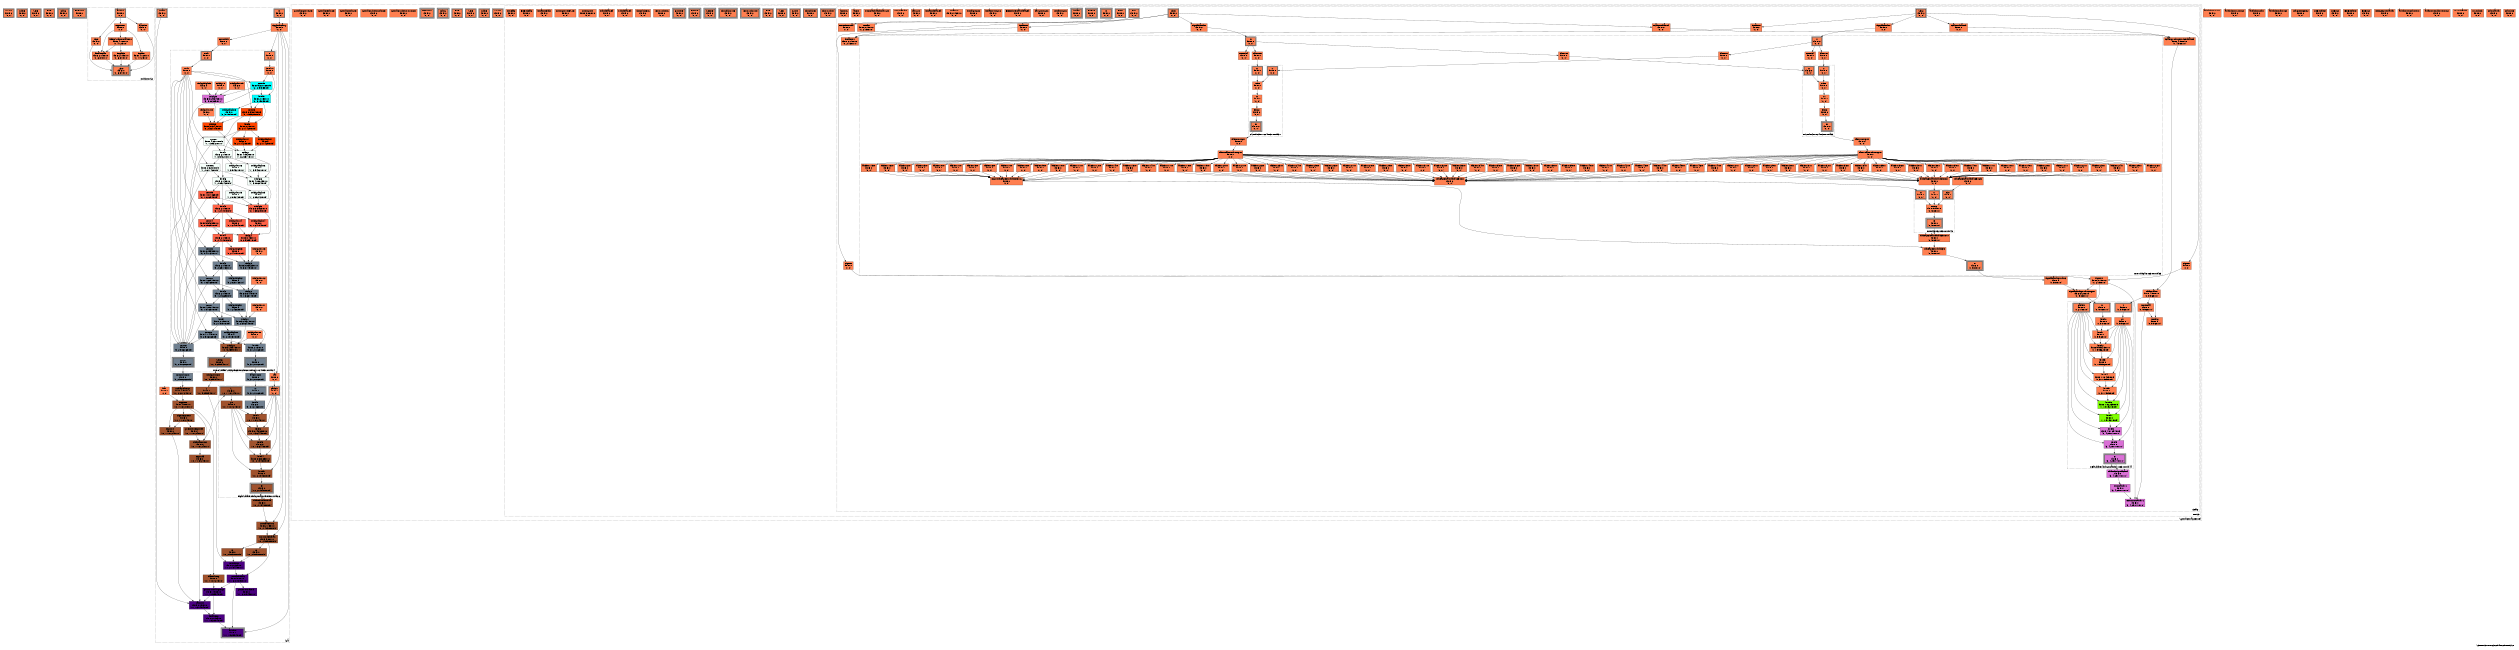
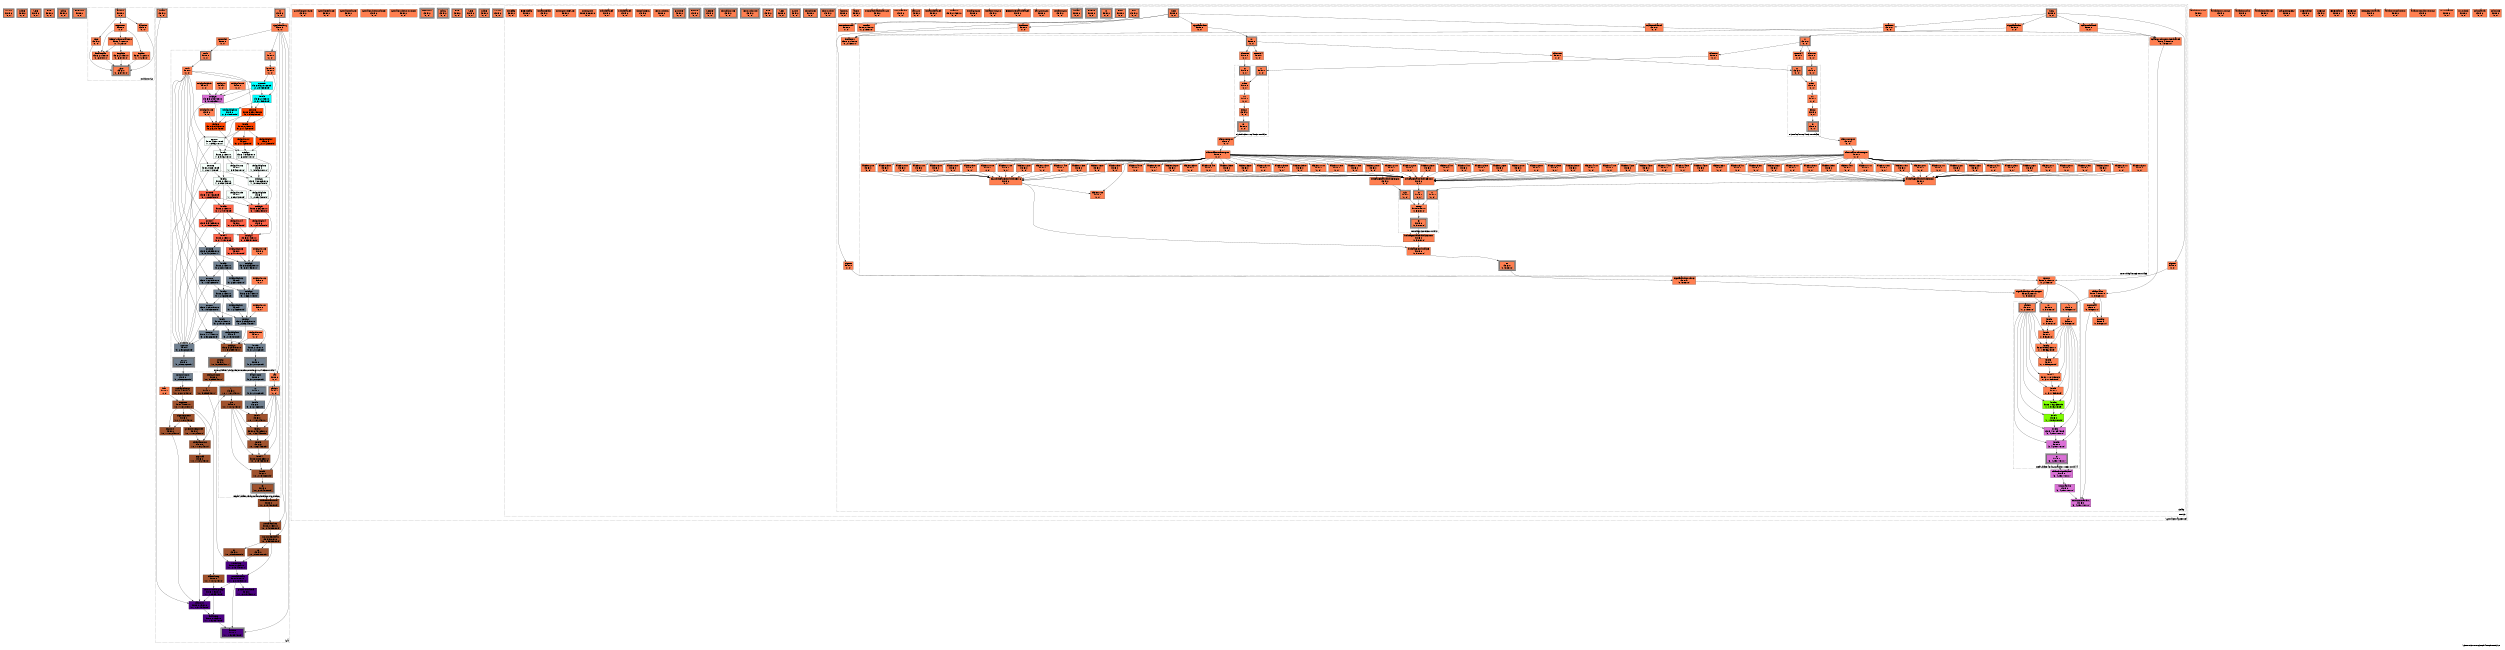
edge "bh35_w7_0 dT = 0 (0, 0)" -> "tmp_bitheapResult_bh35_16 dT = 0 (0, 0)": reversed
cluster "RightShifter25_by_max_25_F300_uid26": label "RightShifter25_by_max_25_F300_uid26" -> "RightShifter25_by_max_25_F300_rippled26"
